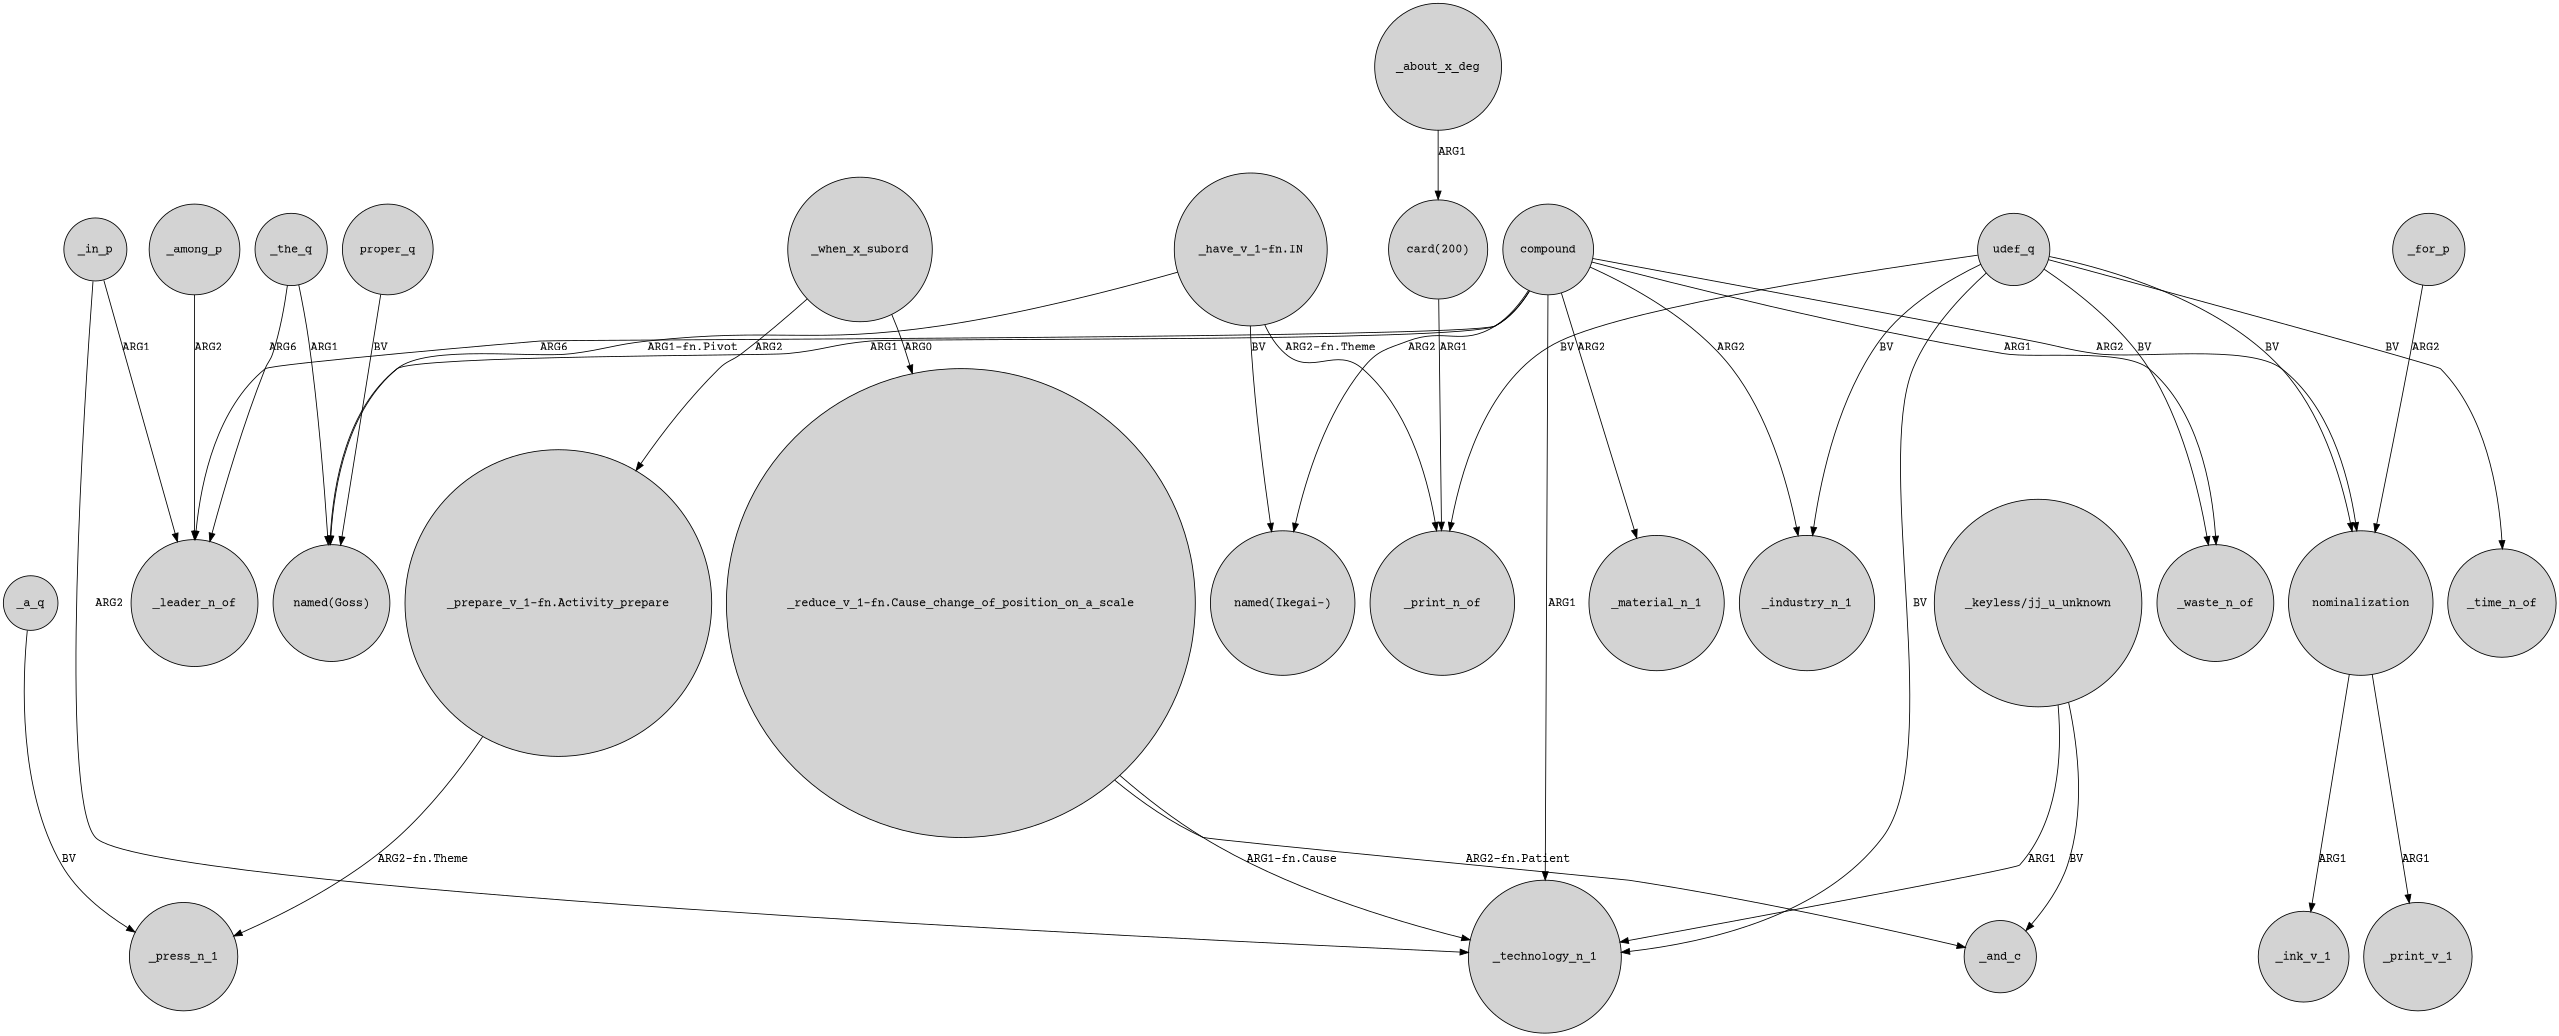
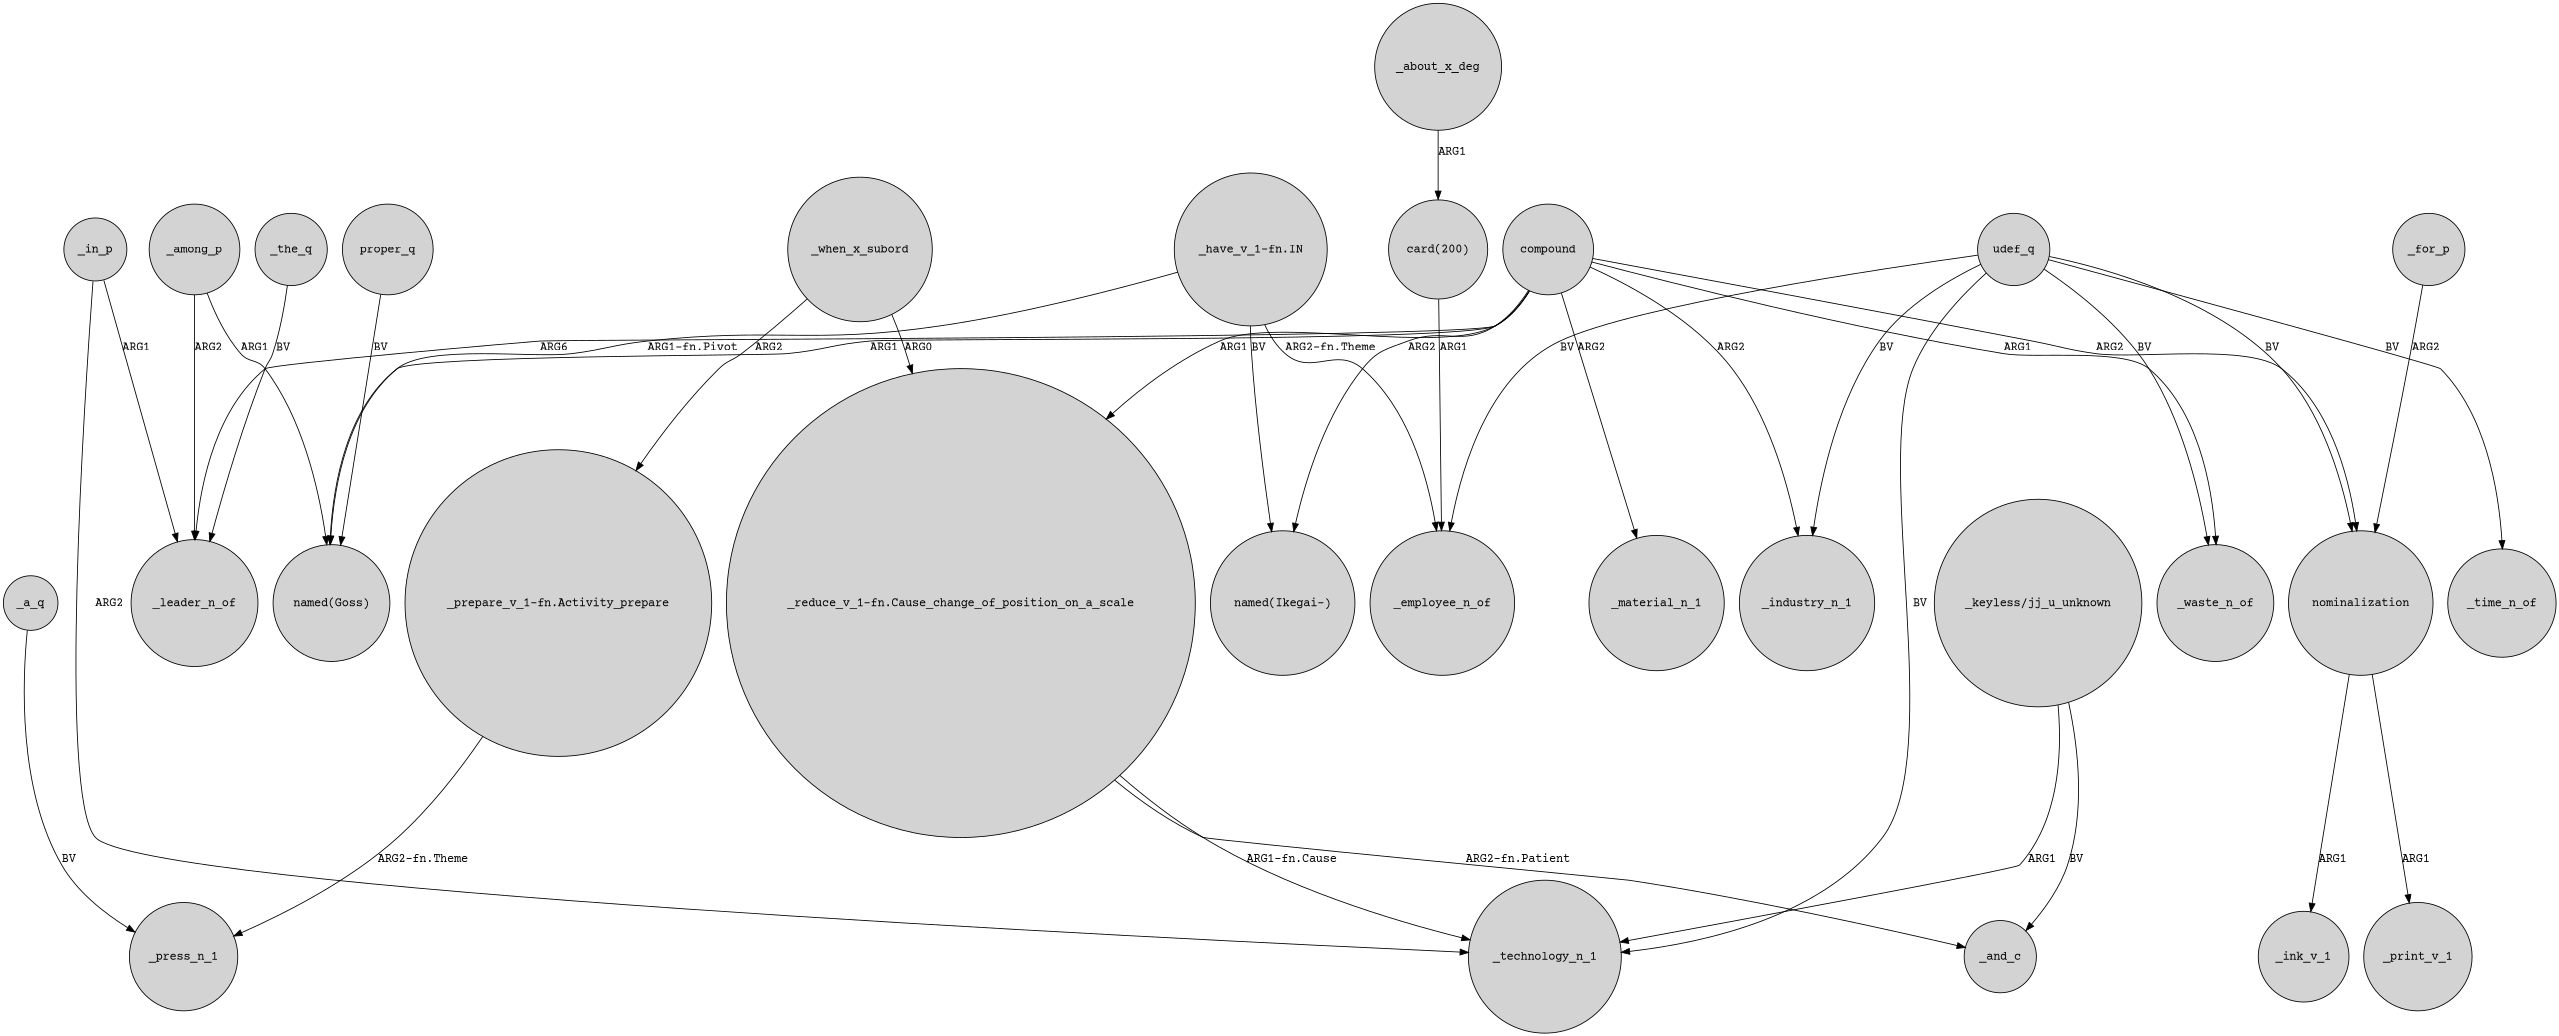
edge "_the_q" -> "_leader_n_of": label "ARG6" -> "BV"
edge "_the_q" -> "named(Goss)": now "_among_p" -> "named(Goss)"
edge "compound" -> "_technology_n_1": now "compound" -> "_reduce_v_1-fn.Cause_change_of_position_on_a_scale"
node "_print_n_of": label "_print_n_of" -> "_employee_n_of"
